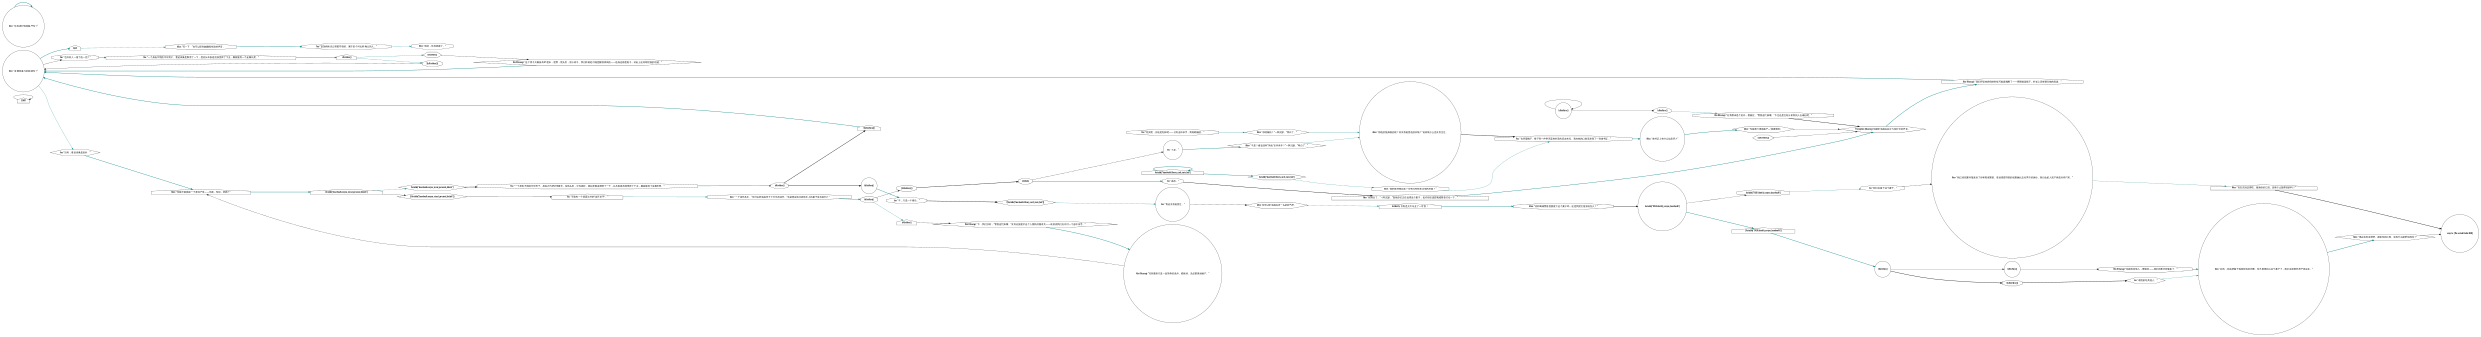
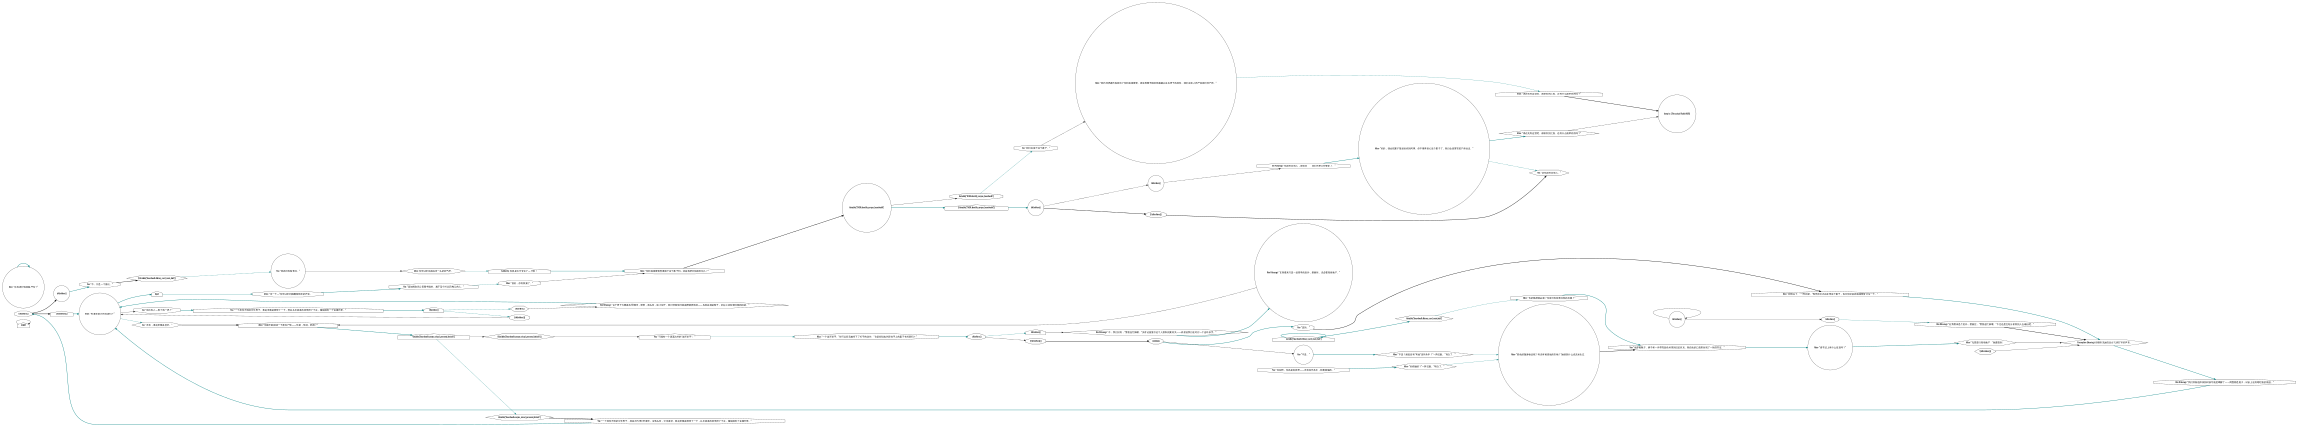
edge "You: “其实吧，你还是划掉吧——没有连环杀手，我刚瞎编的。”" -> "Alice: “你瞎编的？”一阵沉默。“明白了。”": style solid -> bold
edge "Alice: “他的随身物品呢？你有没有检查过他的衣服？”" -> "You: “他穿着靴子、裤子和一件带亮蓝色衬里的旧皮夹克。我在他的口袋里发现了一张借书证。”": style solid -> bold
edge "You: “没有，看起来像是意外。”" -> "Alice: “你能不能描述一下那具尸体——年龄，性别，死因？”": color teal -> black
edge "You: “请指派给其他人。”" -> "Alice: “好的，我会把案子指派给你的同事。你不用再担心这个案子了，我们会派警官把尸体运走。”": reversed
edge "Alice: “很好，你有线索了。”" -> "Alice: “你和曷城警督想要接下这个案子吗，还是我把它指派给别人？”": added
